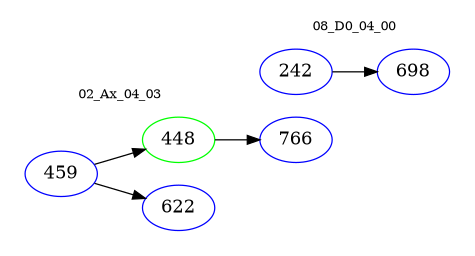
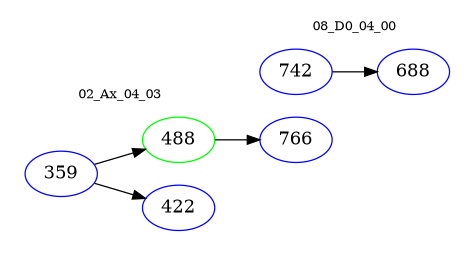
node "242": label "242" -> "742"
node "698": label "698" -> "688"
node "448": label "448" -> "488"
node "459": label "459" -> "359"
node "622": label "622" -> "422"
